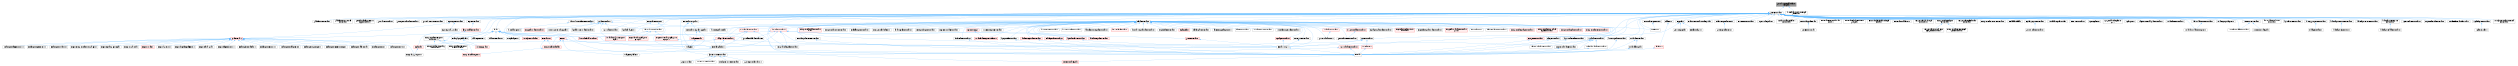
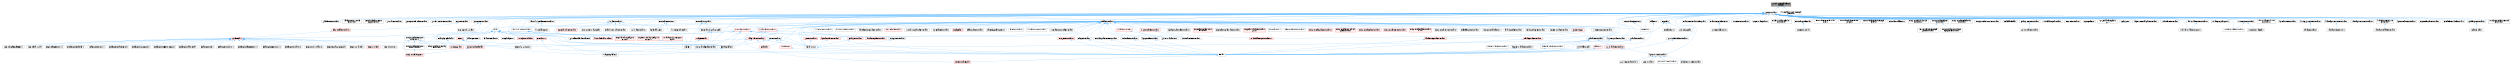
node "BTTask_DisplayClusterChromakeyCard.h": label "BTTask_DisplayClusterChromakeyCard.h" -> "BTTask_FinishWithResult.h"
edge "BTTask_PlayAnimation.h" -> "TraceFilter.h": now "BTTask_PlayAnimation.h" -> "SkeletalMeshComponent.h"
